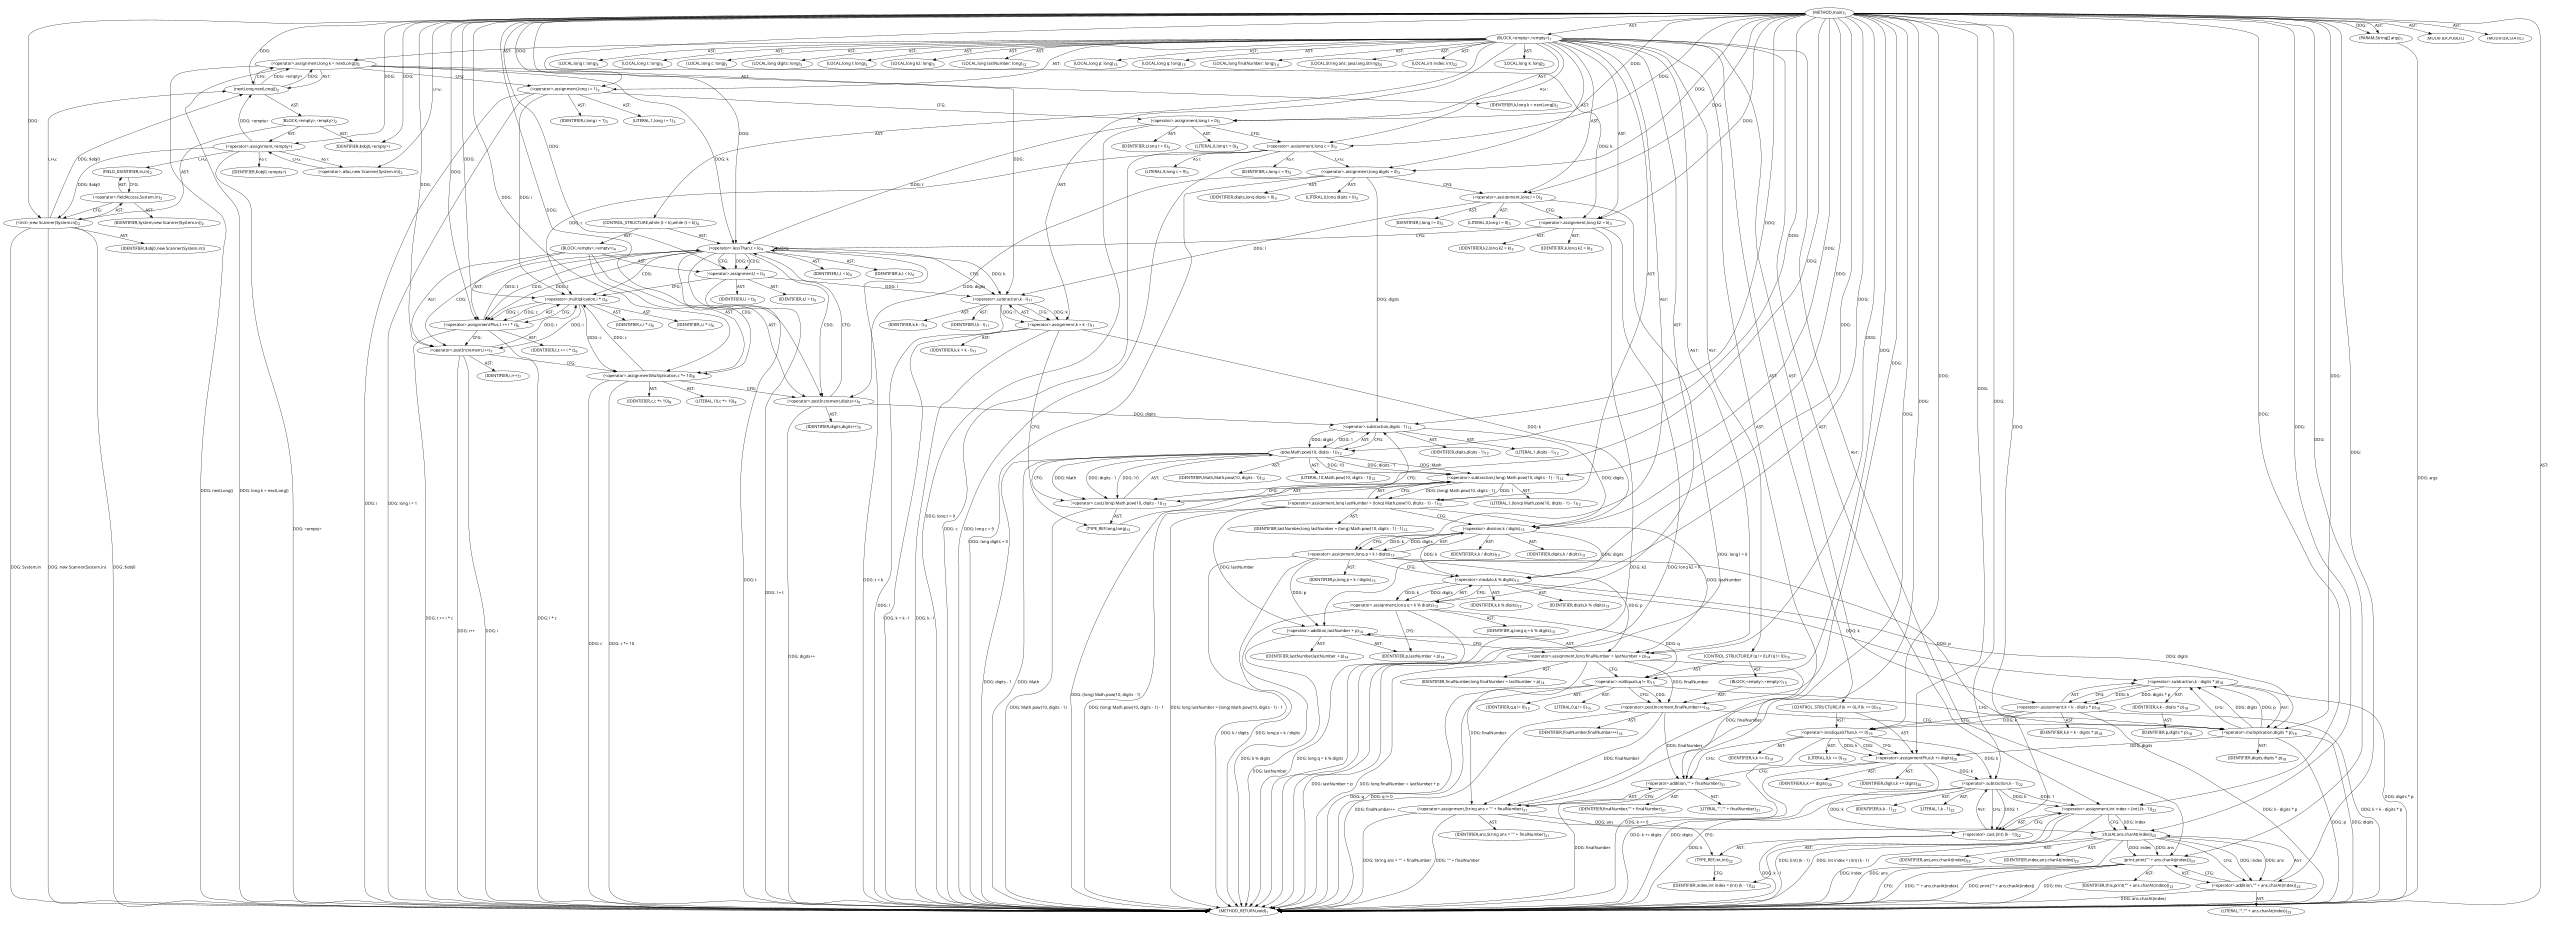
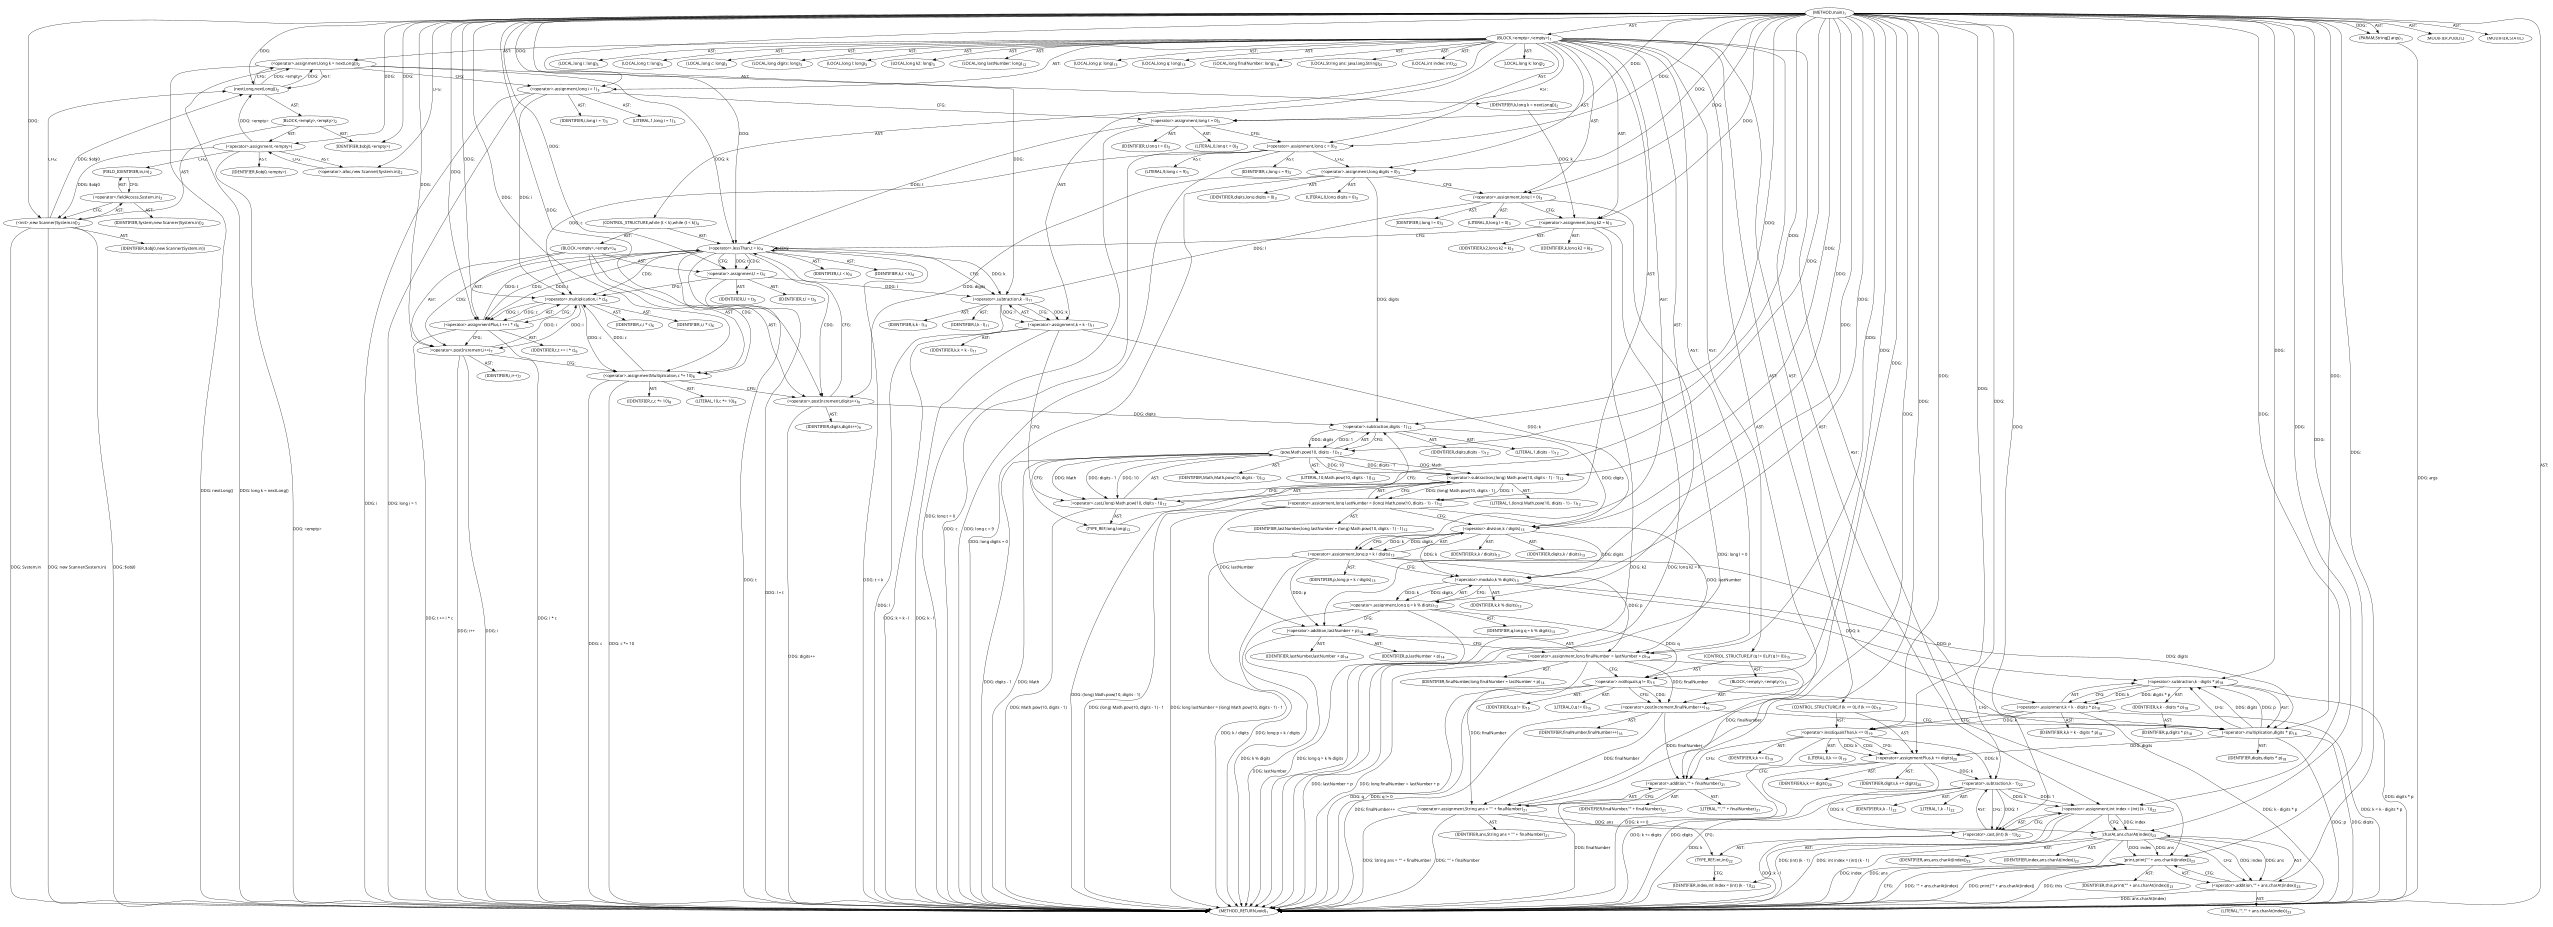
edge "(<operator>.assignment,long k = nextLong())" -> "(<operator>.assignment,long k2 = k)": now "(IDENTIFIER,k,long k = nextLong())" -> "(<operator>.assignment,long k2 = k)"
edge "(METHOD,main)" -> "(<operator>.subtraction,k - digits * p)": added, label "DDG:"
node "(IDENTIFIER,digits,k % digits)": removed
edge "(<operator>.assignment,long q = k % digits)" -> "(IDENTIFIER,p,lastNumber + p)": now "(<operator>.assignment,long q = k % digits)" -> "(<operator>.addition,lastNumber + p)"
